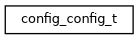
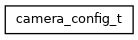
node "config_config_t": label "config_config_t" -> "camera_config_t"
